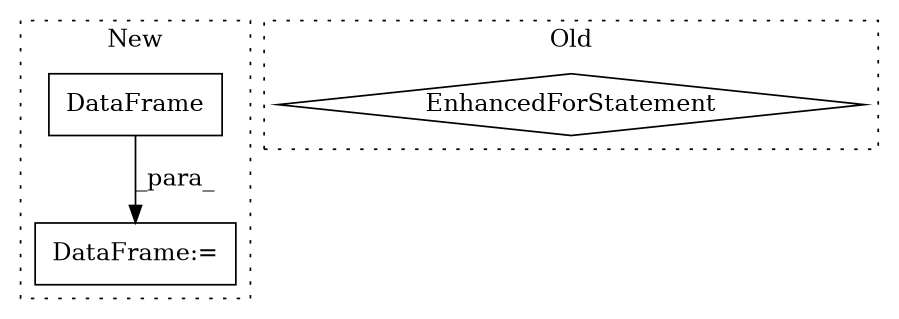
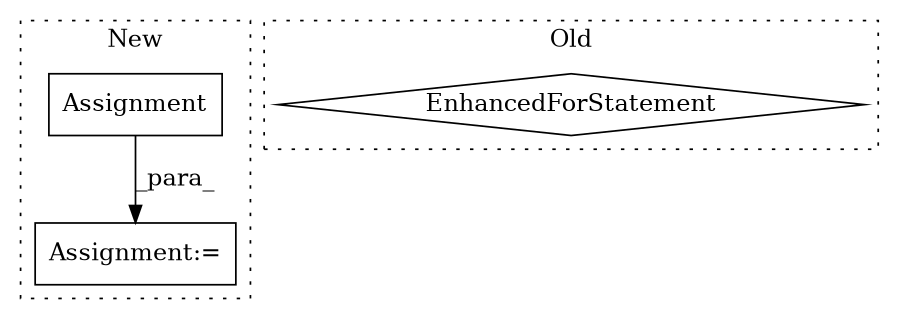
node "DataFrame": label "DataFrame" -> "Assignment"
node "DataFrame:=": label "DataFrame:=" -> "Assignment:="
